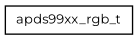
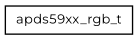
node "apds99xx_rgb_t": label "apds99xx_rgb_t" -> "apds59xx_rgb_t"
